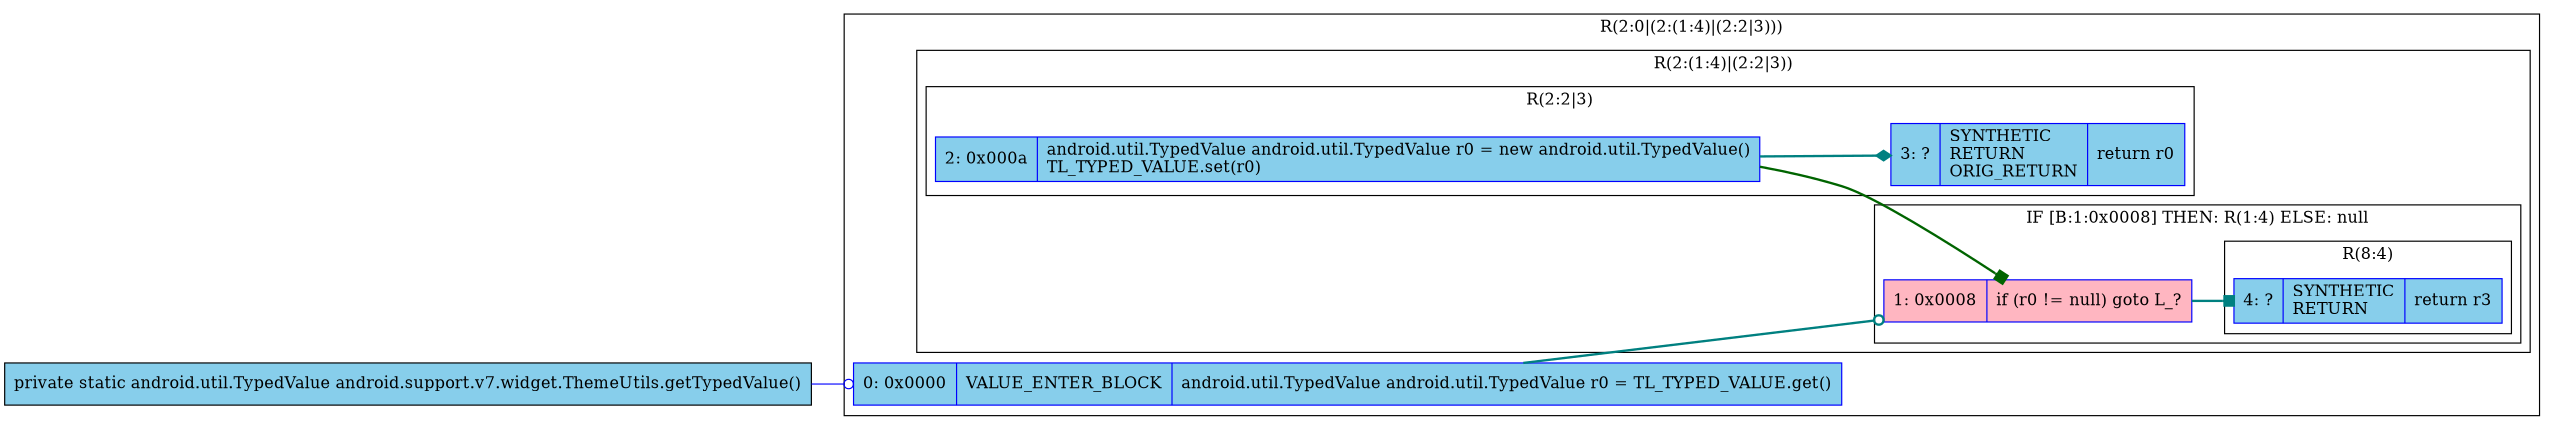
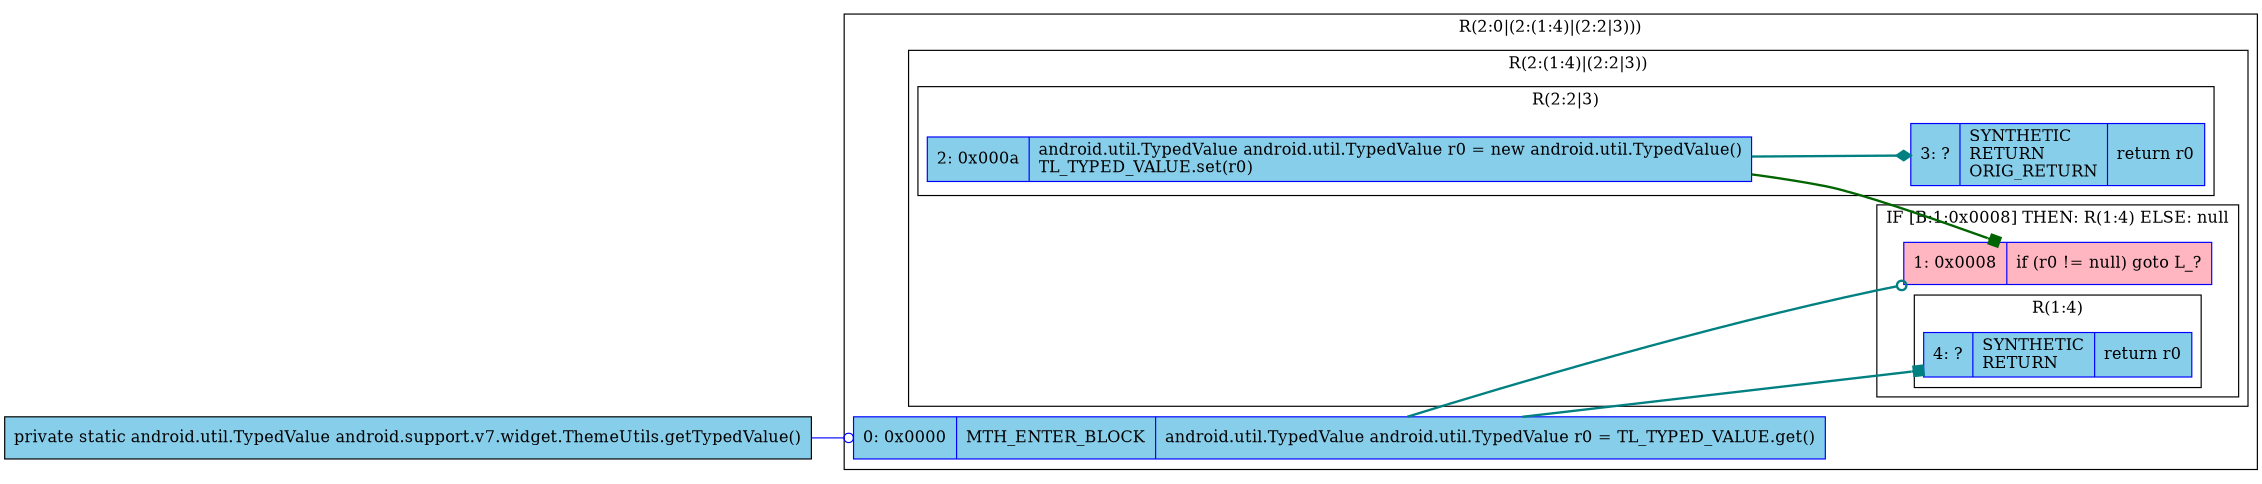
cluster "R(8:4)": label "R(8:4)" -> "R(1:4)"
node "4: ?": text "return r3" -> "return r0"
edge "1: 0x0008" -> "4: ?": now "0: 0x0000" -> "4: ?"
node "0: 0x0000": text "VALUE_ENTER_BLOCK" -> "MTH_ENTER_BLOCK"
